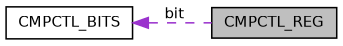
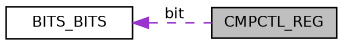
node "CMPCTL_BITS": label "CMPCTL_BITS" -> "BITS_BITS"
